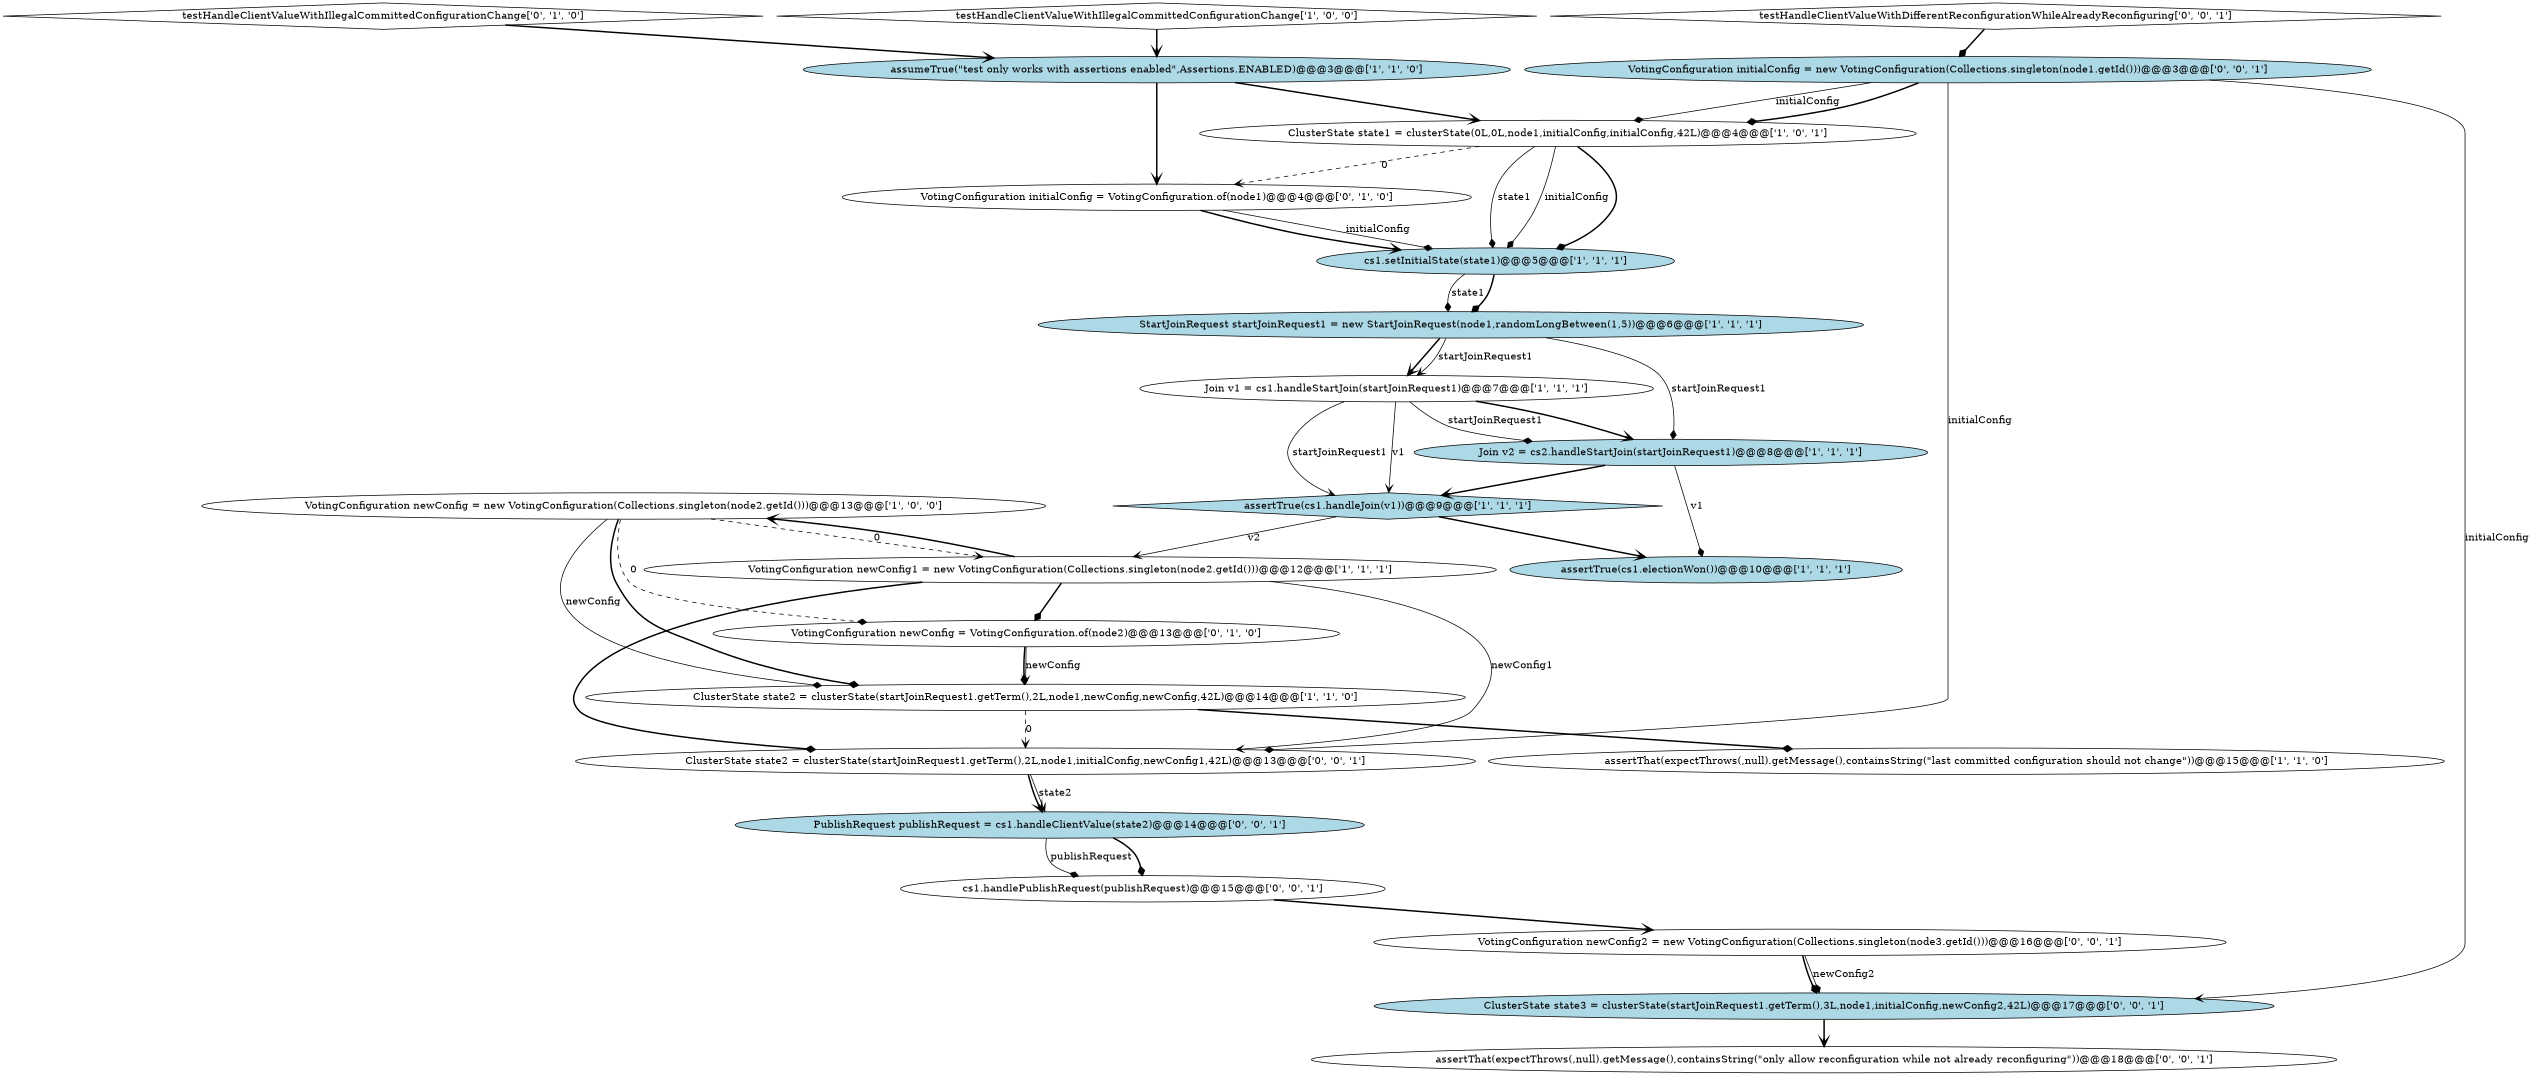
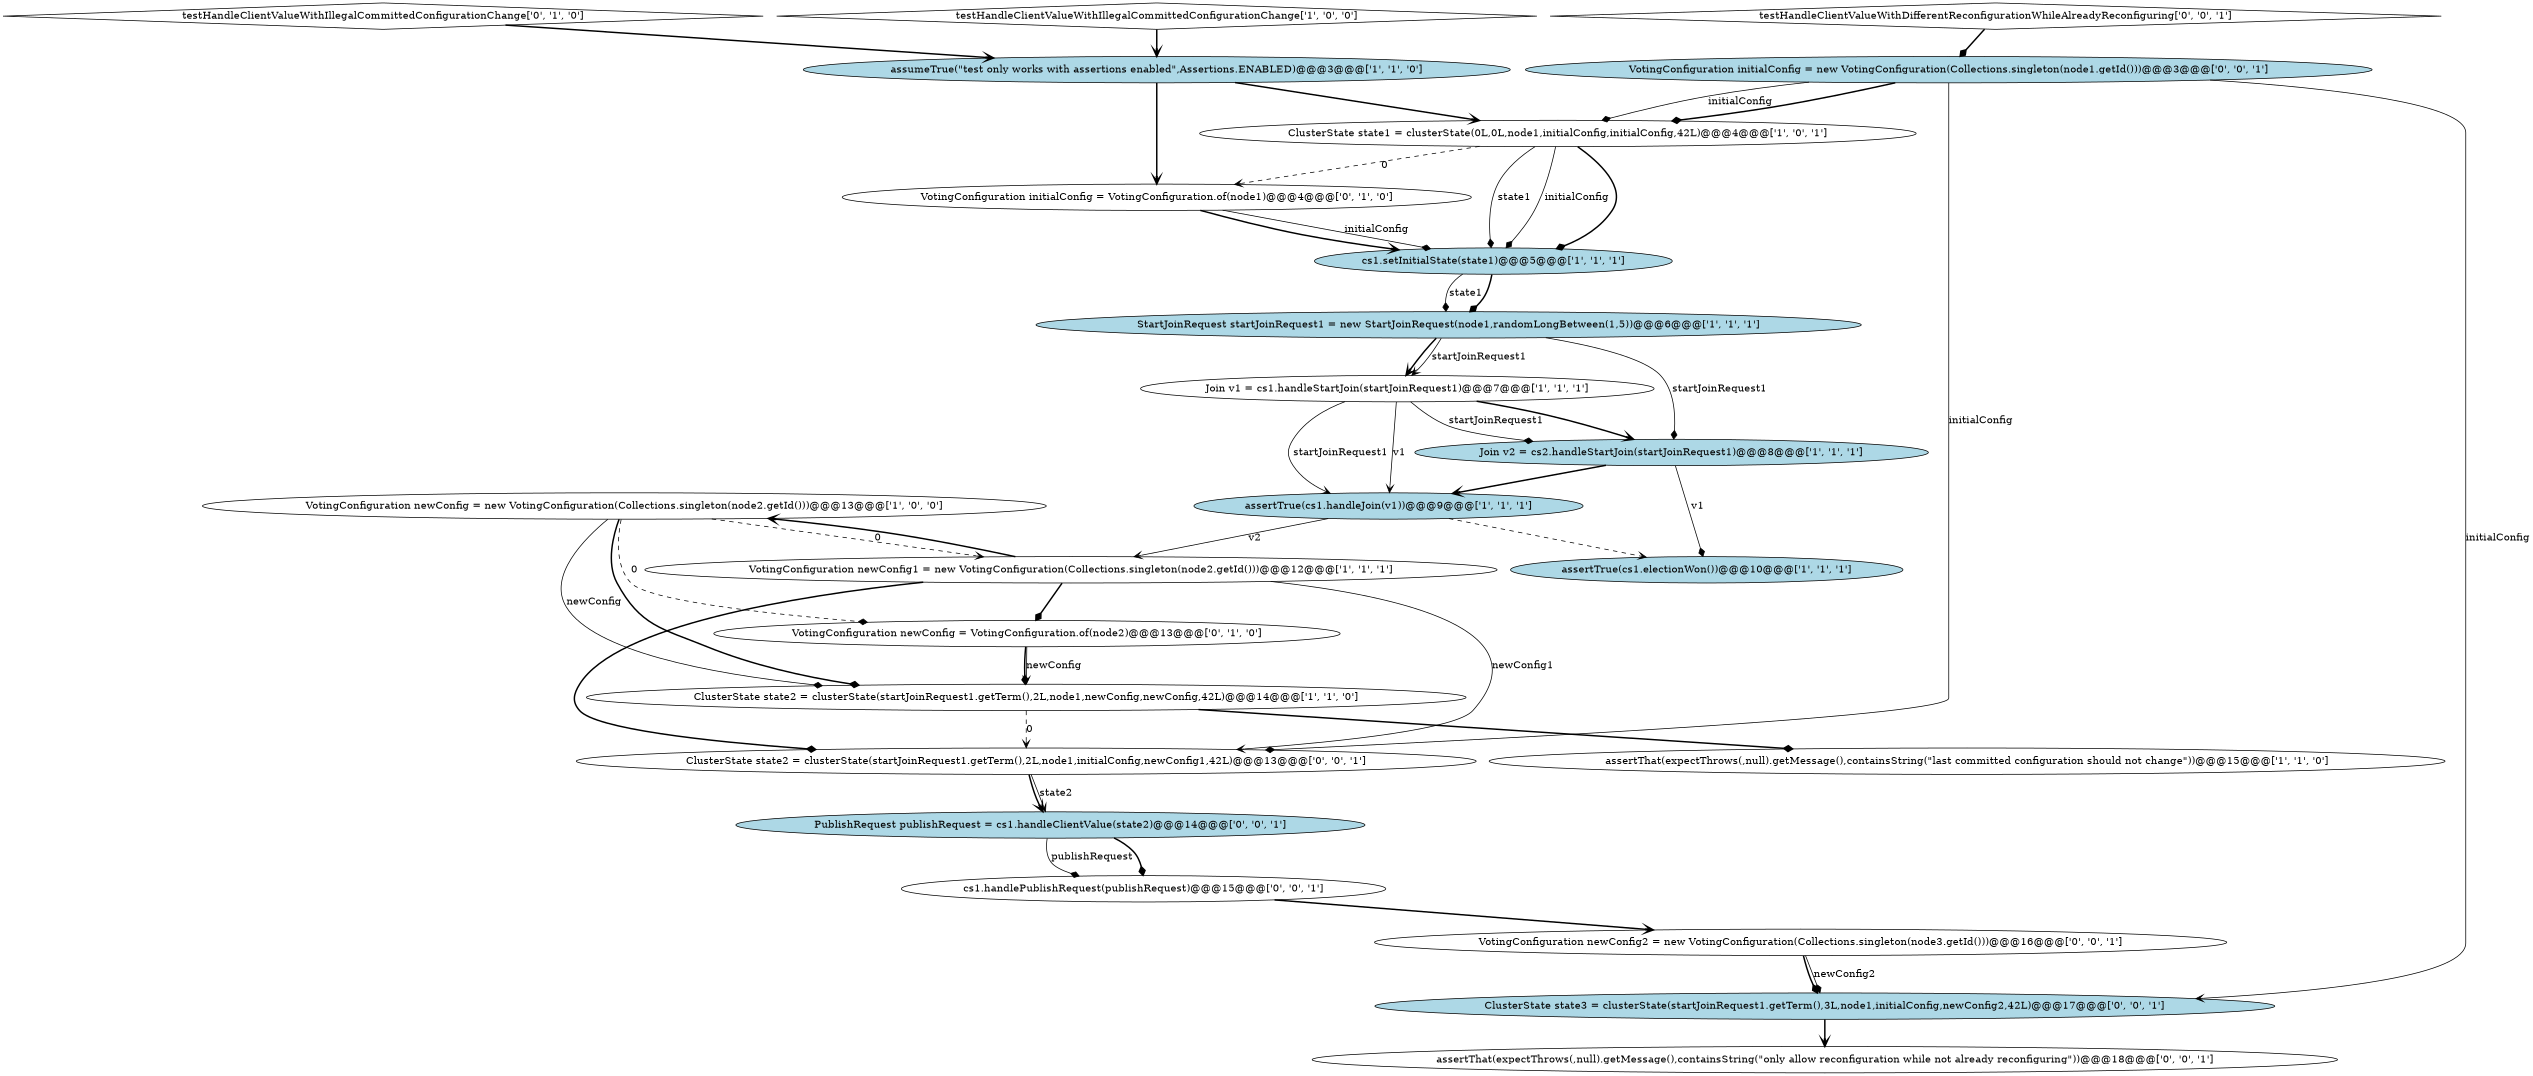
node "assertTrue(cs1.handleJoin(v1))@@@9@@@['1', '1', '1']": shape diamond -> ellipse
edge "assertTrue(cs1.handleJoin(v1))@@@9@@@['1', '1', '1']" -> "assertTrue(cs1.electionWon())@@@10@@@['1', '1', '1']": style bold -> dashed
